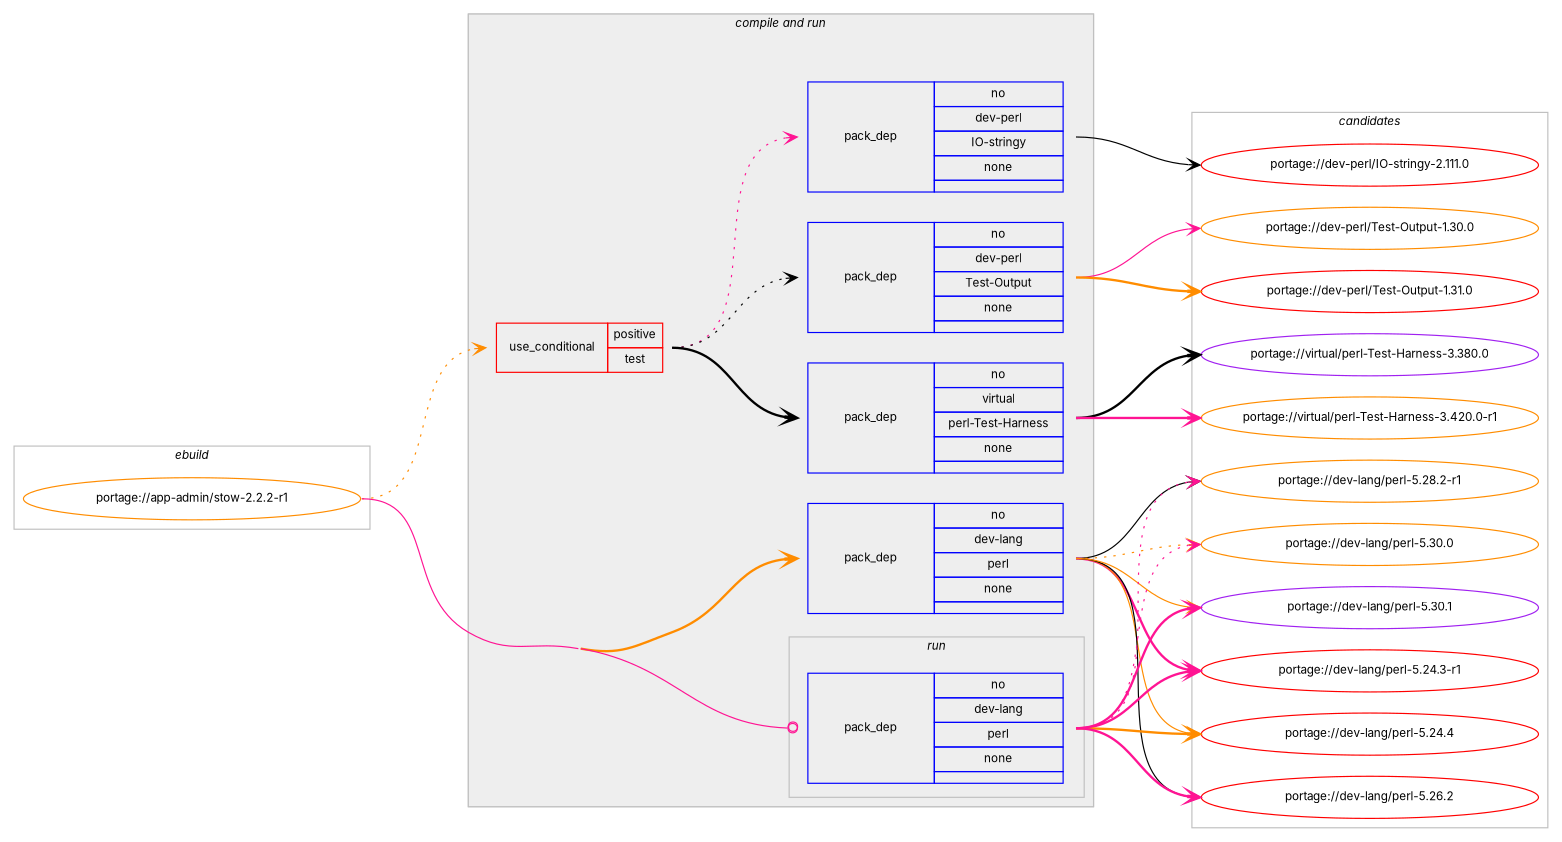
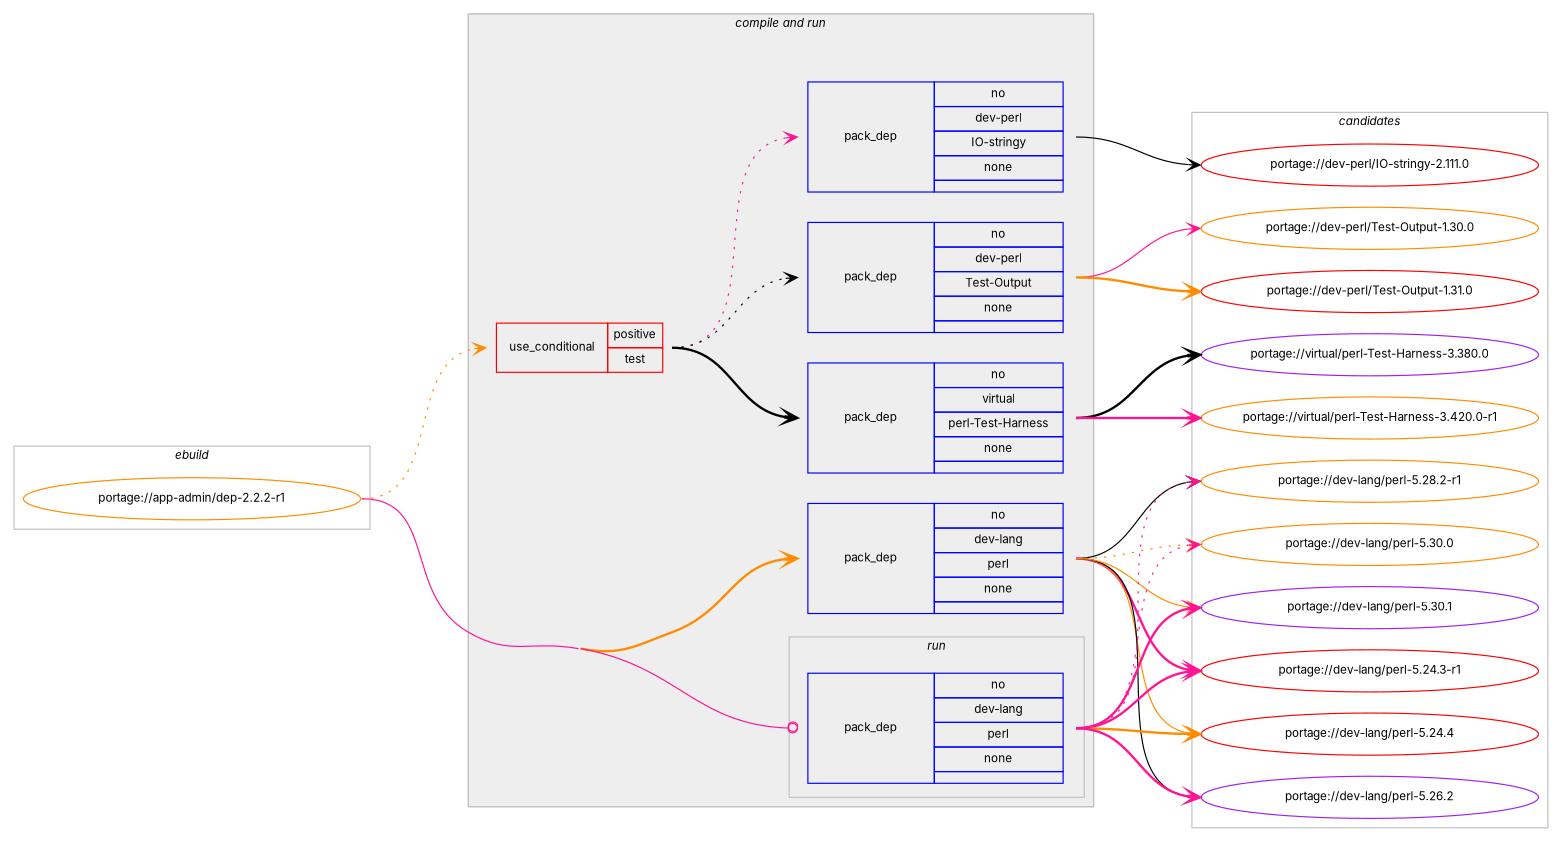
node "portage://app-admin/stow-2.2.2-r1": label "portage://app-admin/stow-2.2.2-r1" -> "portage://app-admin/dep-2.2.2-r1"
node "portage://dev-lang/perl-5.26.2": color red -> purple
